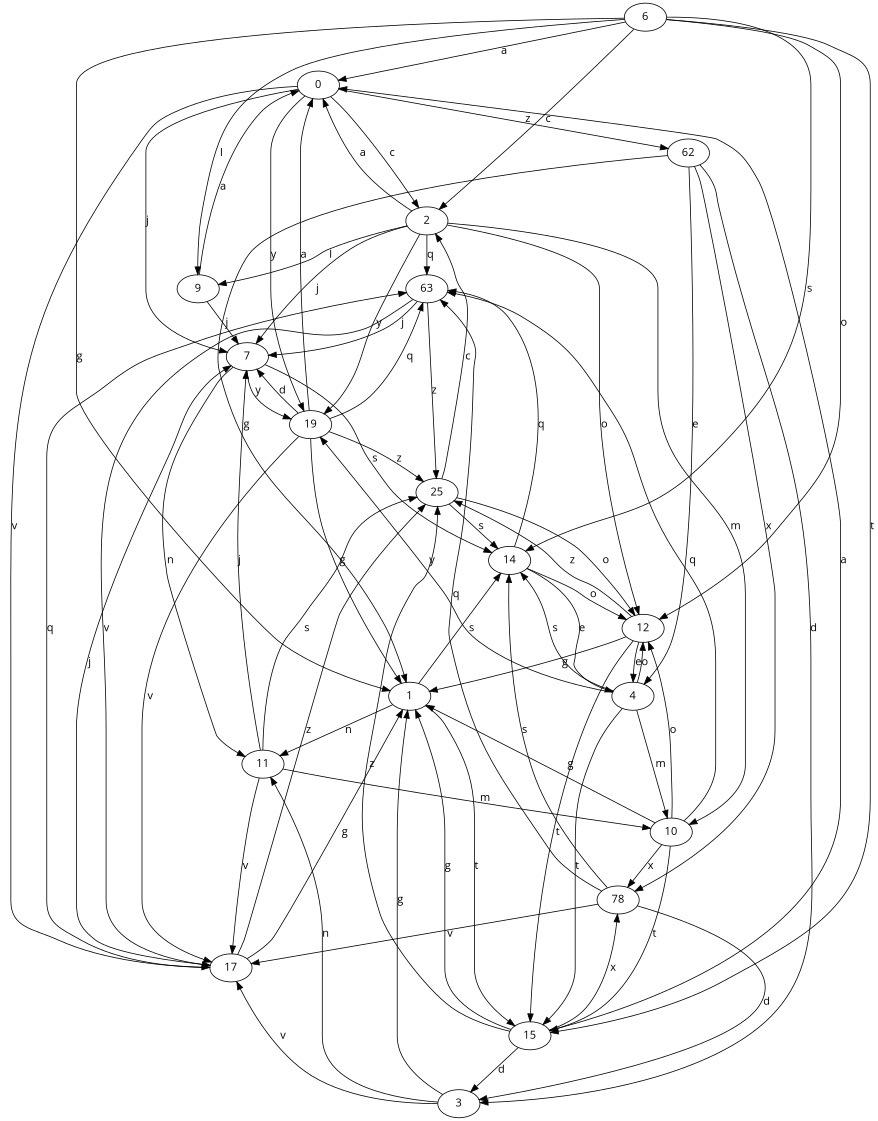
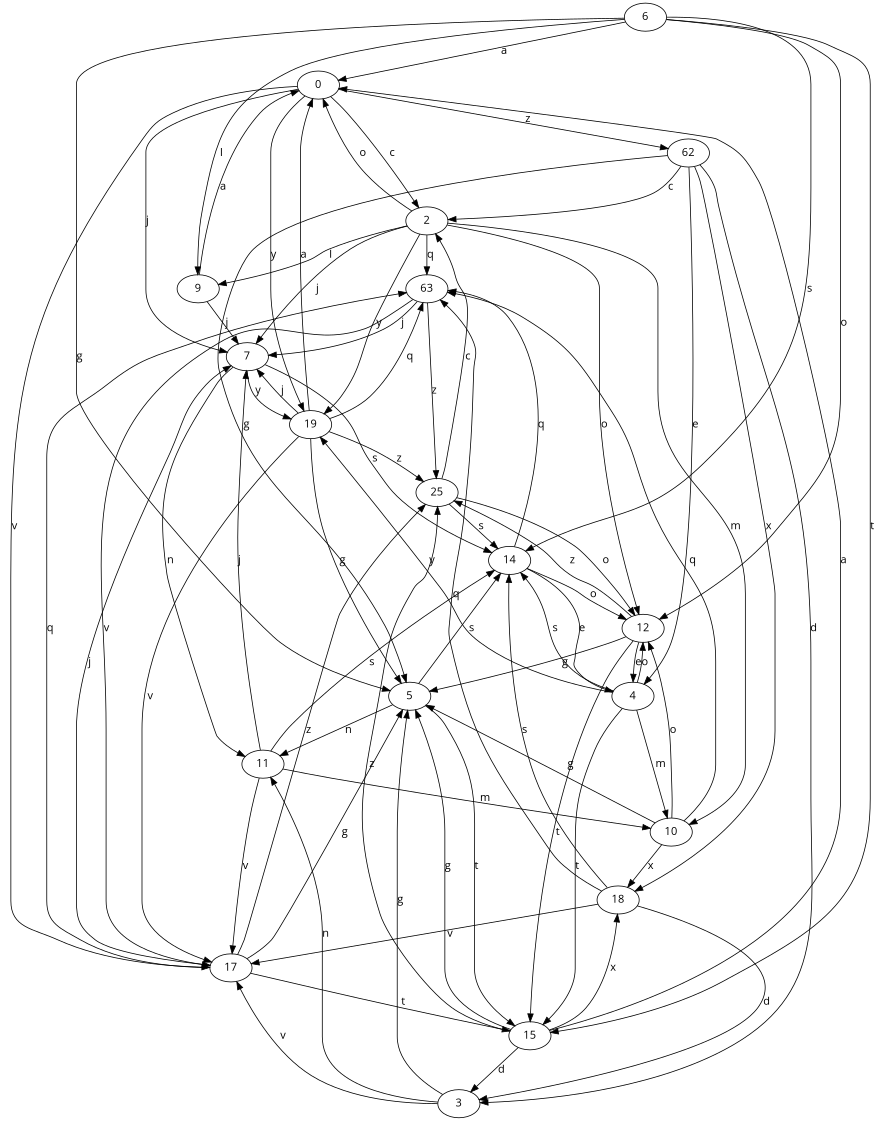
edge "6" -> "2": now "62" -> "2"
edge "2" -> "0": label "a" -> "o"
edge "19" -> "7": label "d" -> "j"
edge "11" -> "25": now "11" -> "14"
node "1": label "1" -> "5"
node "78": label "78" -> "18"
edge "10" -> "15": now "17" -> "15"
